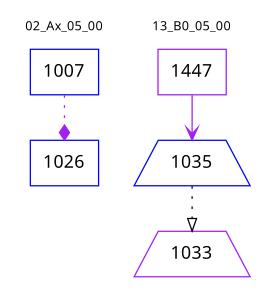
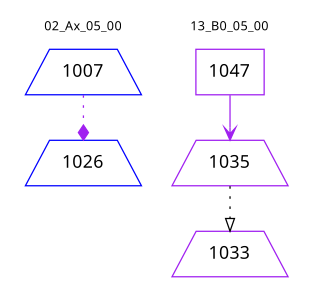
node "1007": shape box -> trapezium
node "1447": label "1447" -> "1047"
node "1026": shape box -> trapezium
node "1035": color blue -> purple
